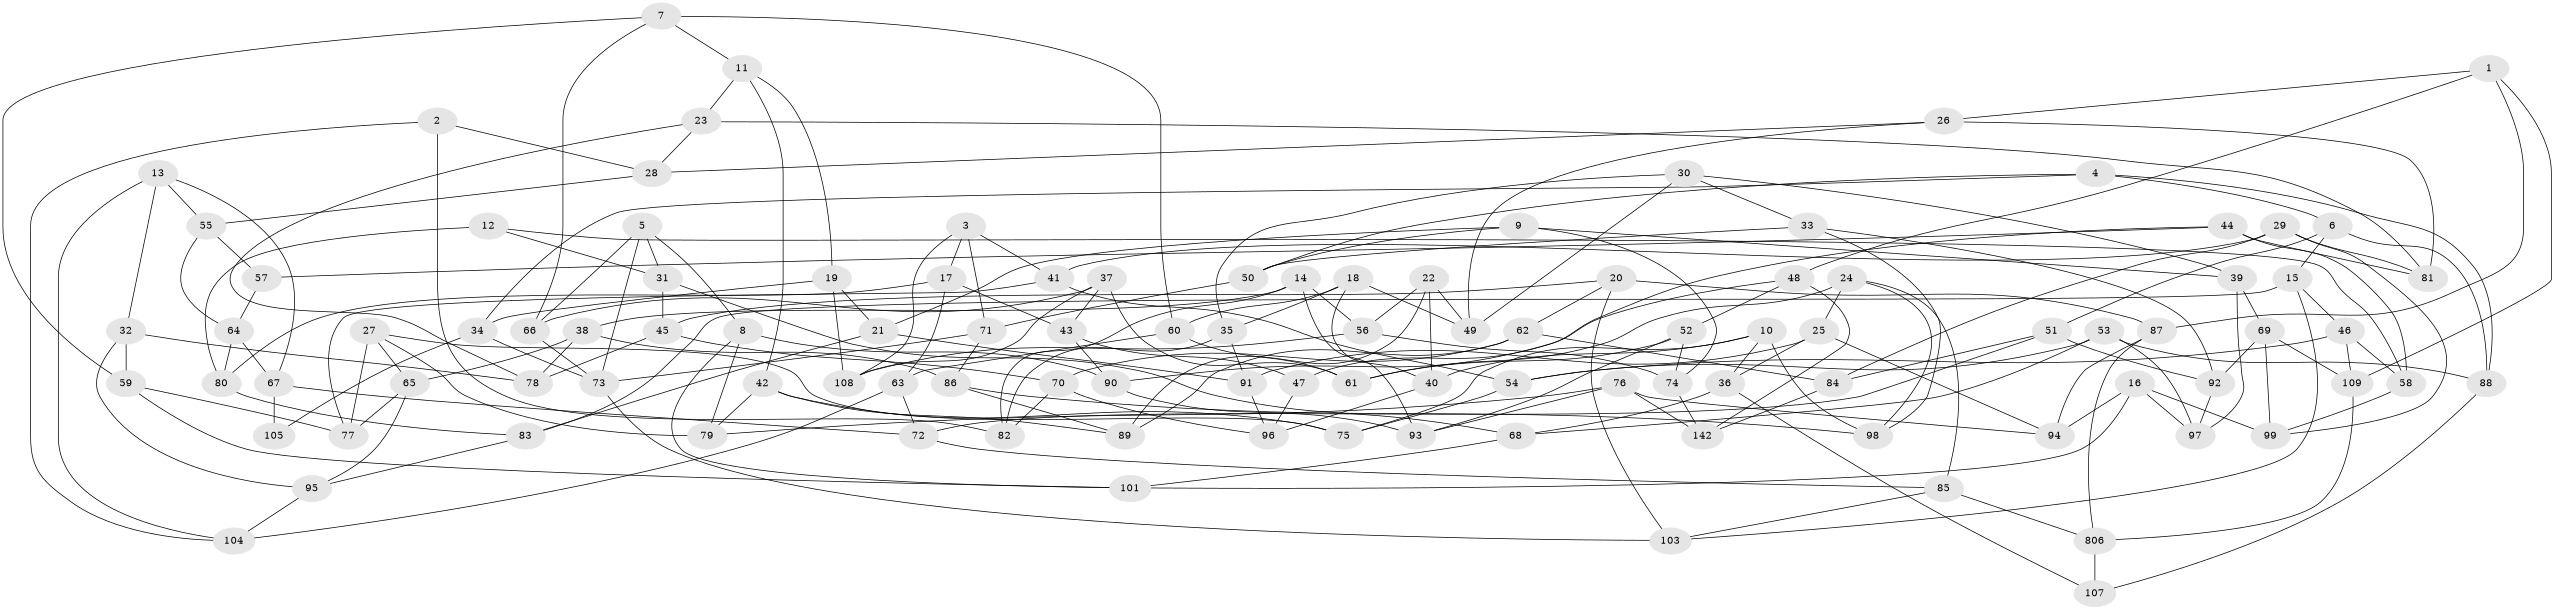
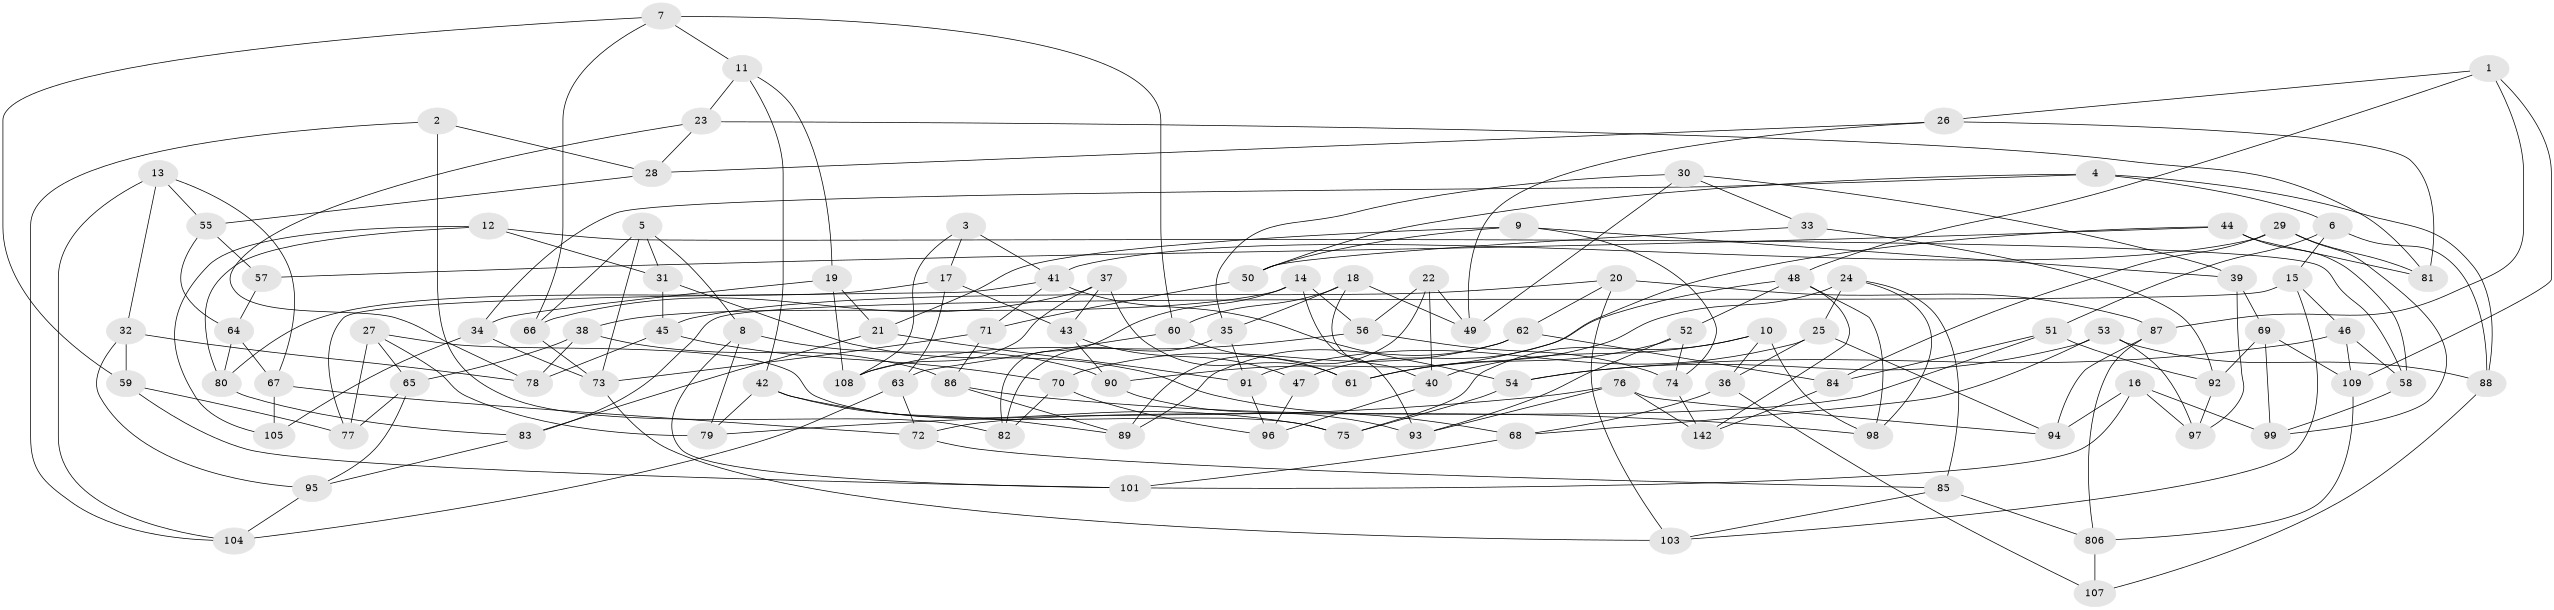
edge "12" -- "105": added
edge "3" -- "71": now "41" -- "71"
edge "33" -- "98": now "48" -- "98"
